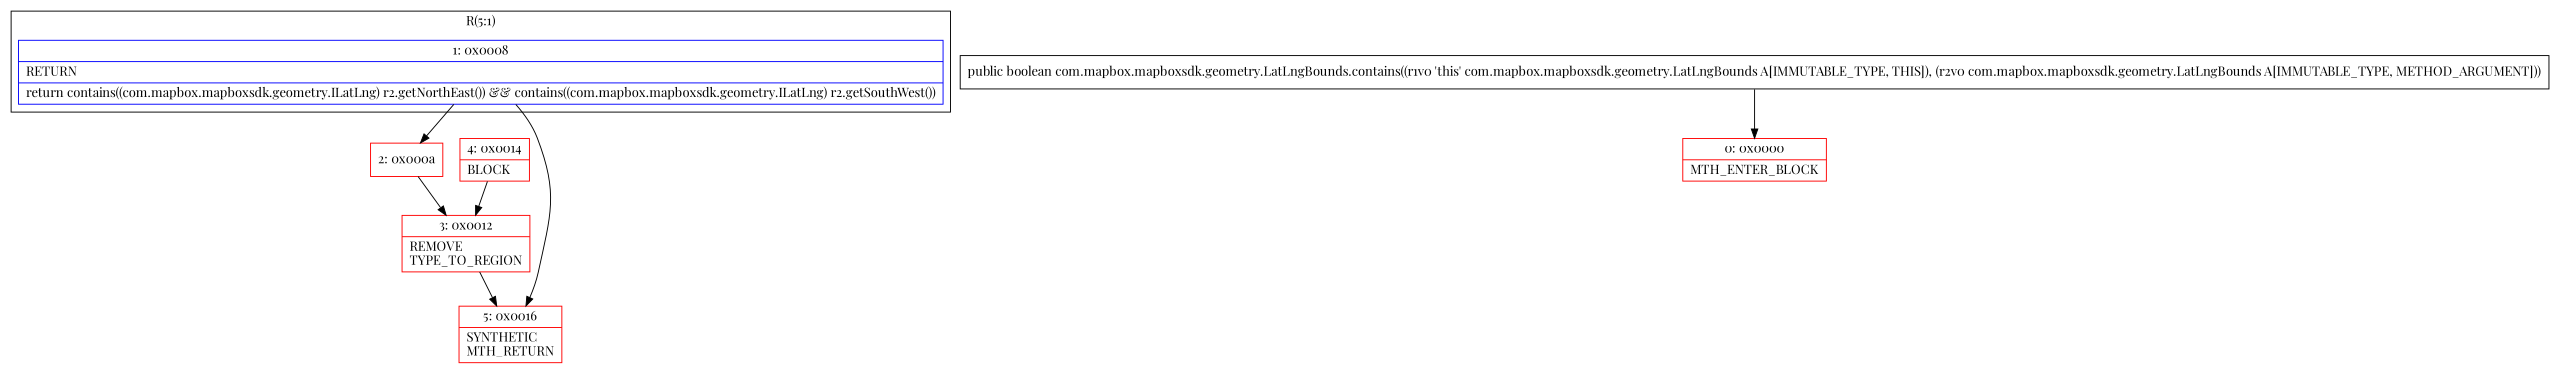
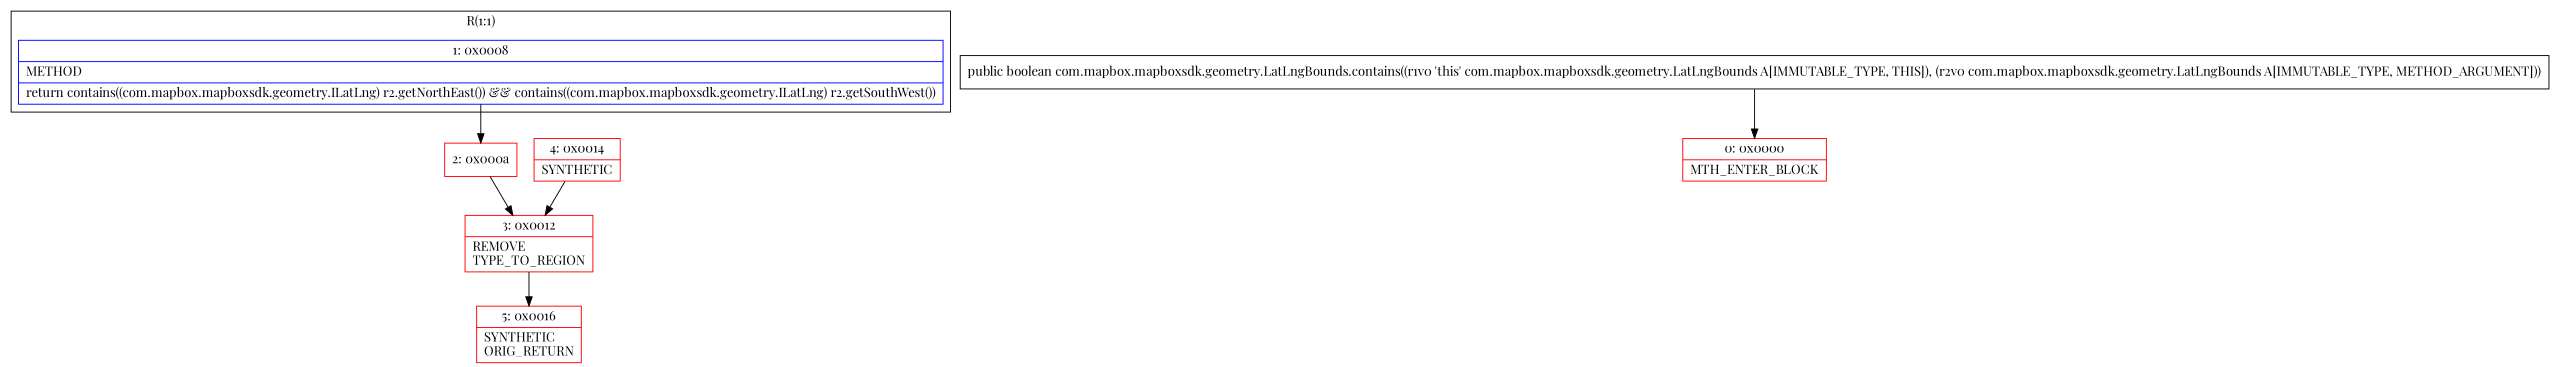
cluster "R(5:1)": label "R(5:1)" -> "R(1:1)"
node "1: 0x0008": text "RETURN" -> "METHOD"
node "4: 0x0014": text "BLOCK" -> "SYNTHETIC"
edge "1: 0x0008" -> "5: 0x0016": removed
node "5: 0x0016": text "MTH_RETURN" -> "ORIG_RETURN"
